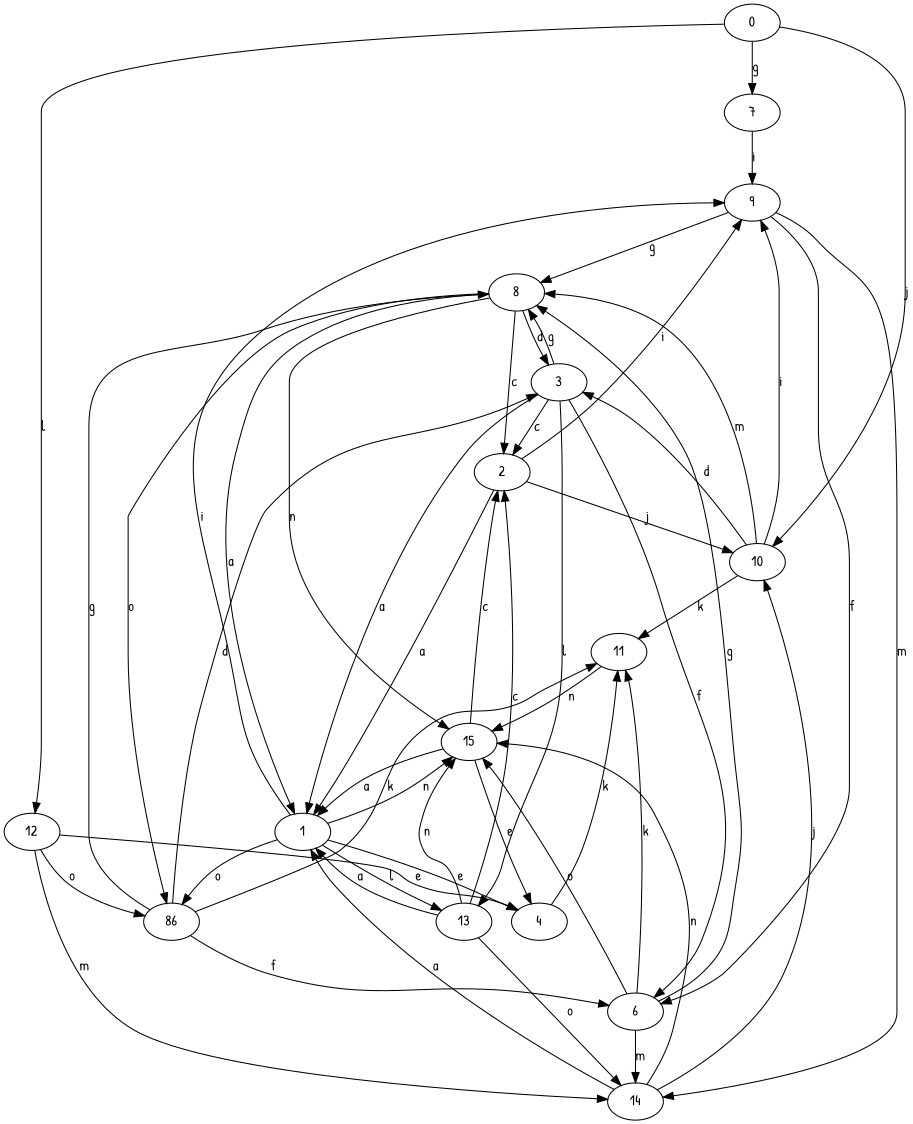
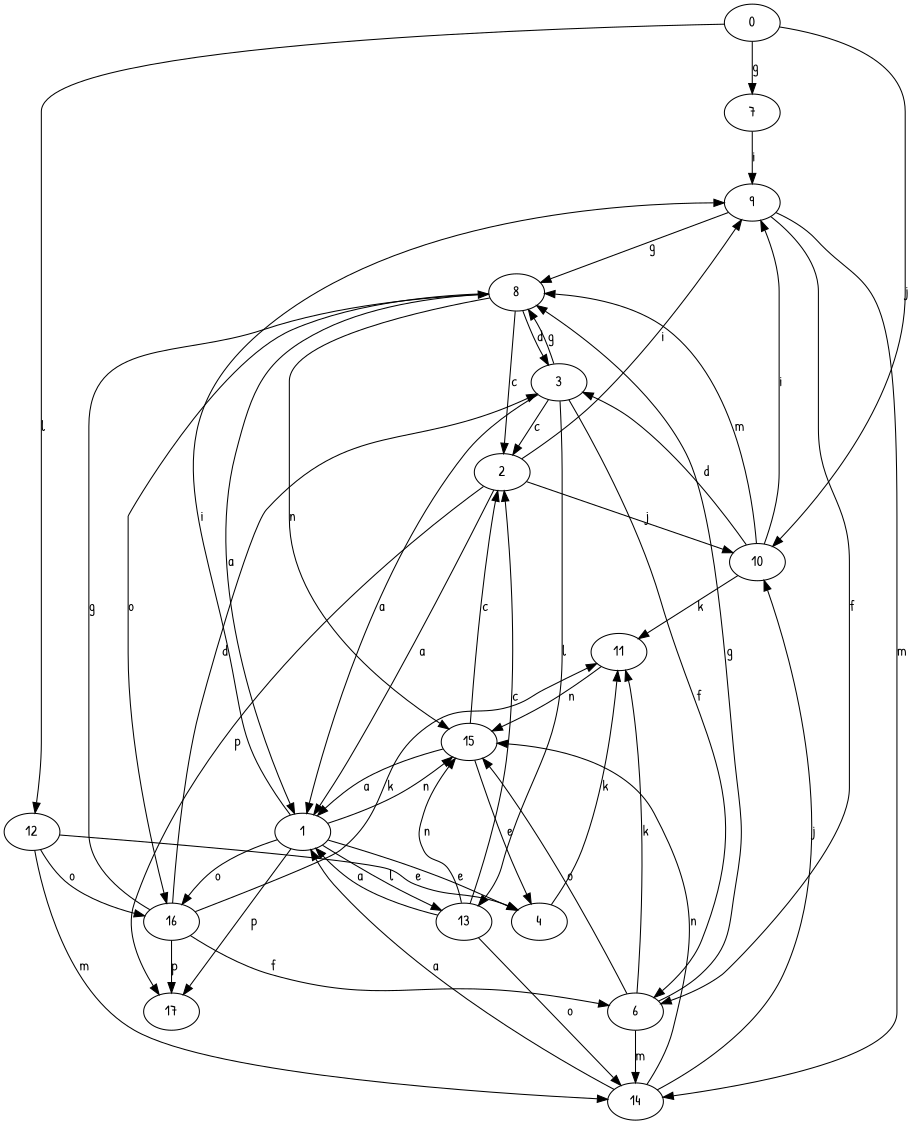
node "86": label "86" -> "16"
node "17": added
